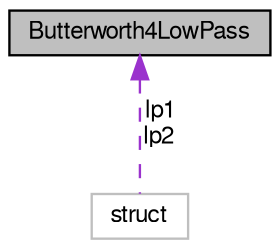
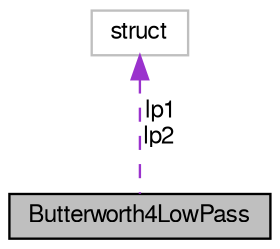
edge "struct" -> "Butterworth4LowPass": reversed
